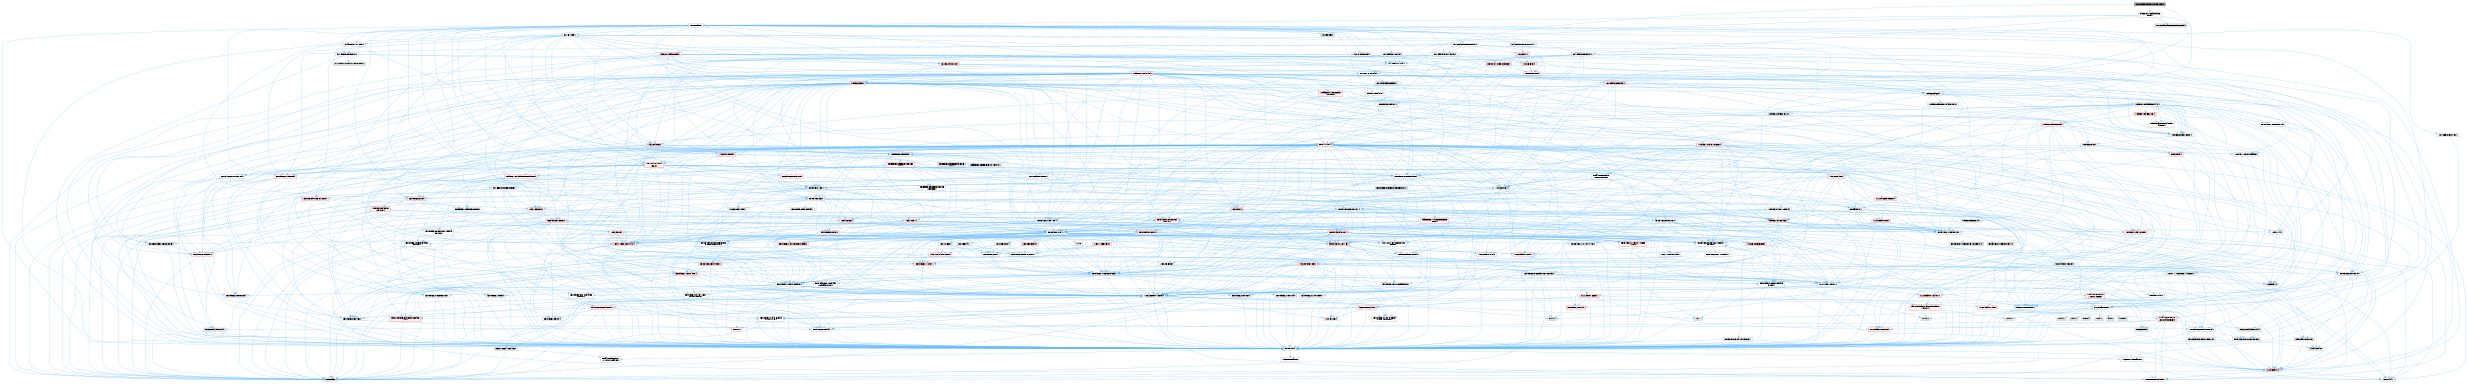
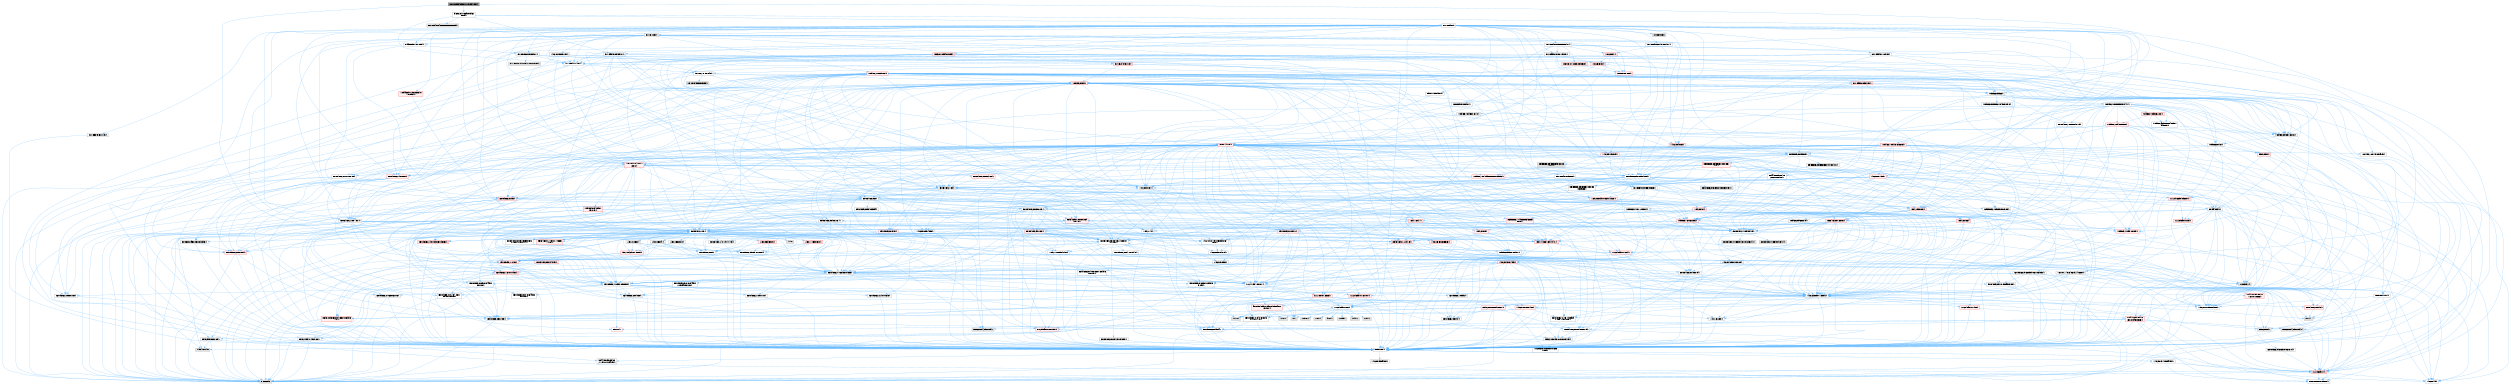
edge "Delegates/Delegate.h" -> "UObject/WeakObjectPtrTemplates.h": now "Delegates/DelegateSignature Impl.inl" -> "UObject/WeakObjectPtrTemplates.h"
node "Misc/StaticAssertComplete Type.h": added
